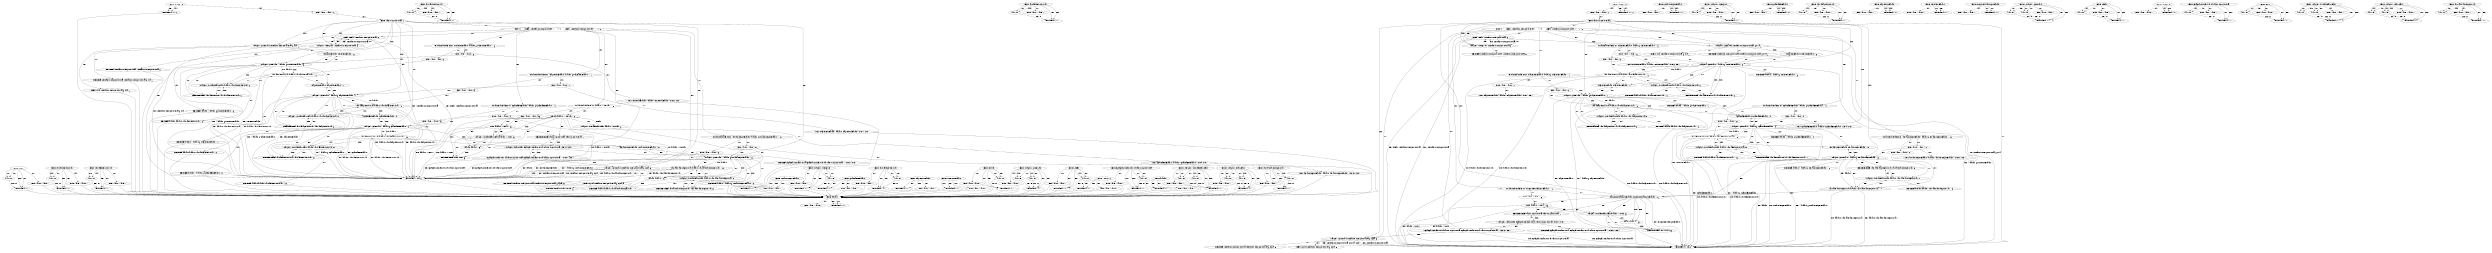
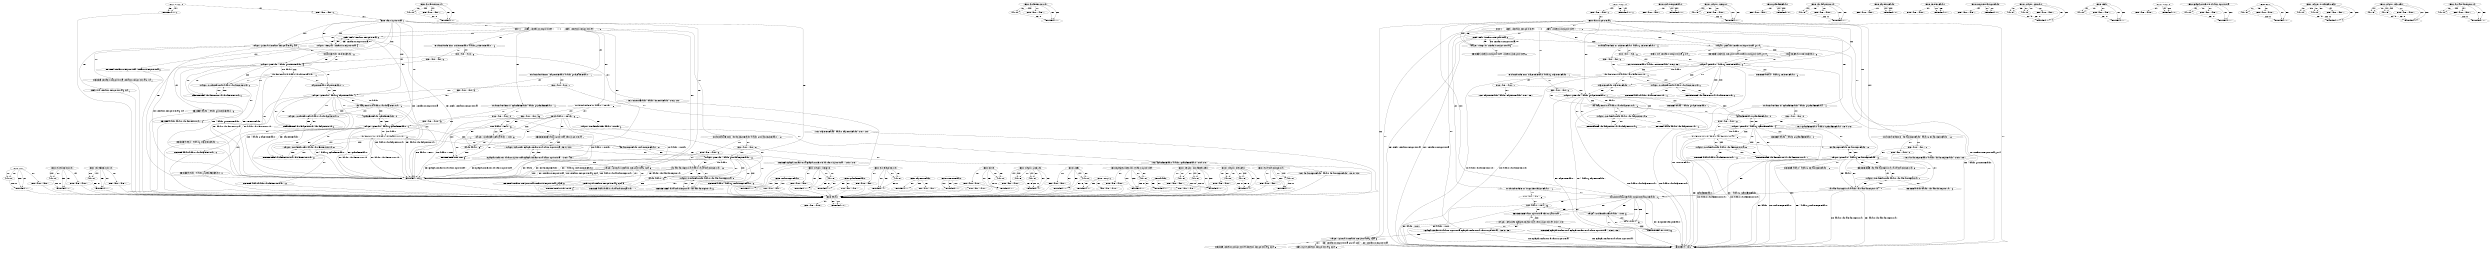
edge "(focused,element()->focused())" -> "(<operator>.indirectFieldAccess,element()->focused)": removed, label "AST:"
edge "(<operator>.indirectFieldAccess,element()->focused)" -> "(focused,element()->focused())": label "ASSERT: " -> "CFG: "
